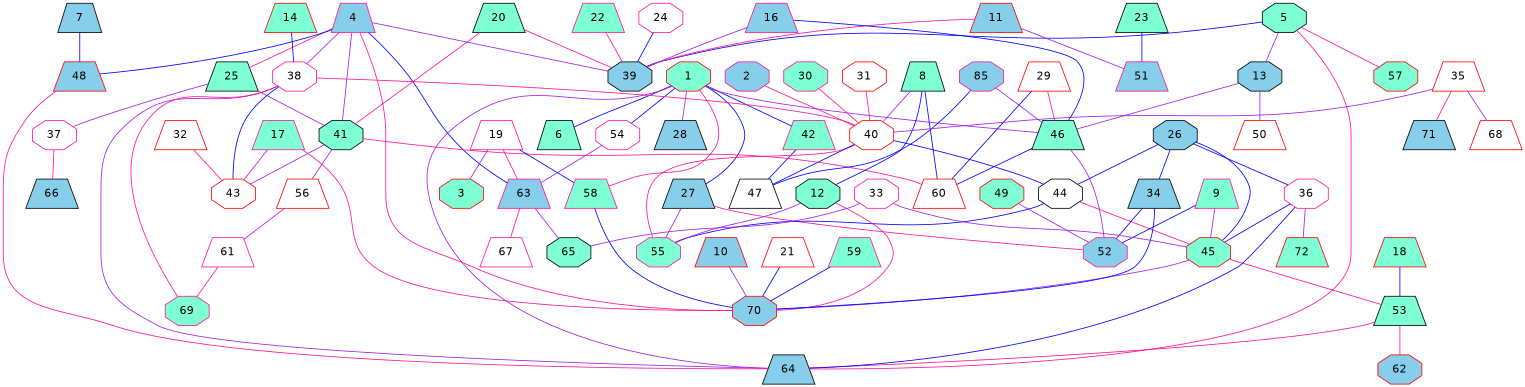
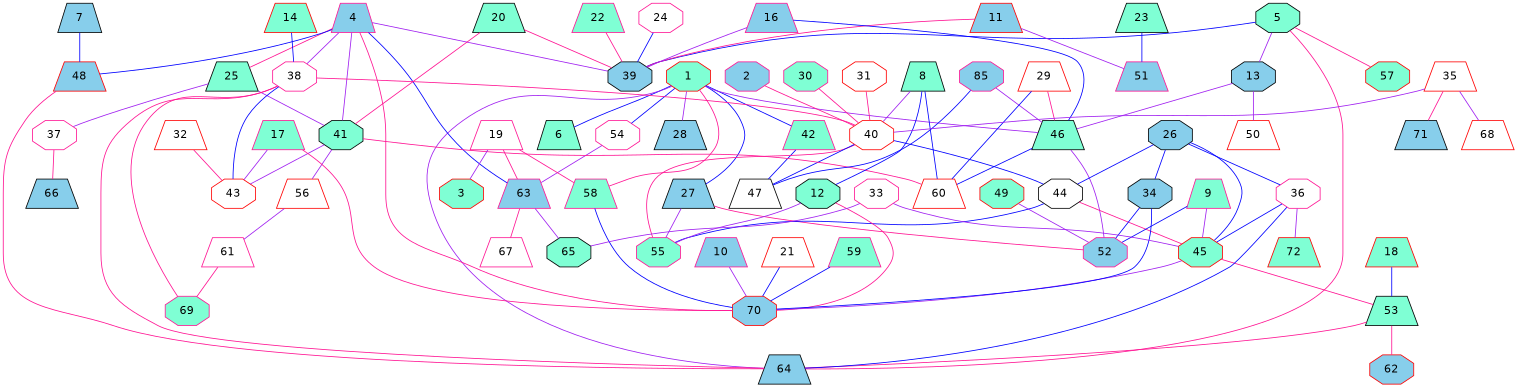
edge "19" -- "58": color blue -> deeppink
node "34": shape trapezium -> octagon
node "10": color red -> deeppink
edge "38" -- "64": color purple -> deeppink
